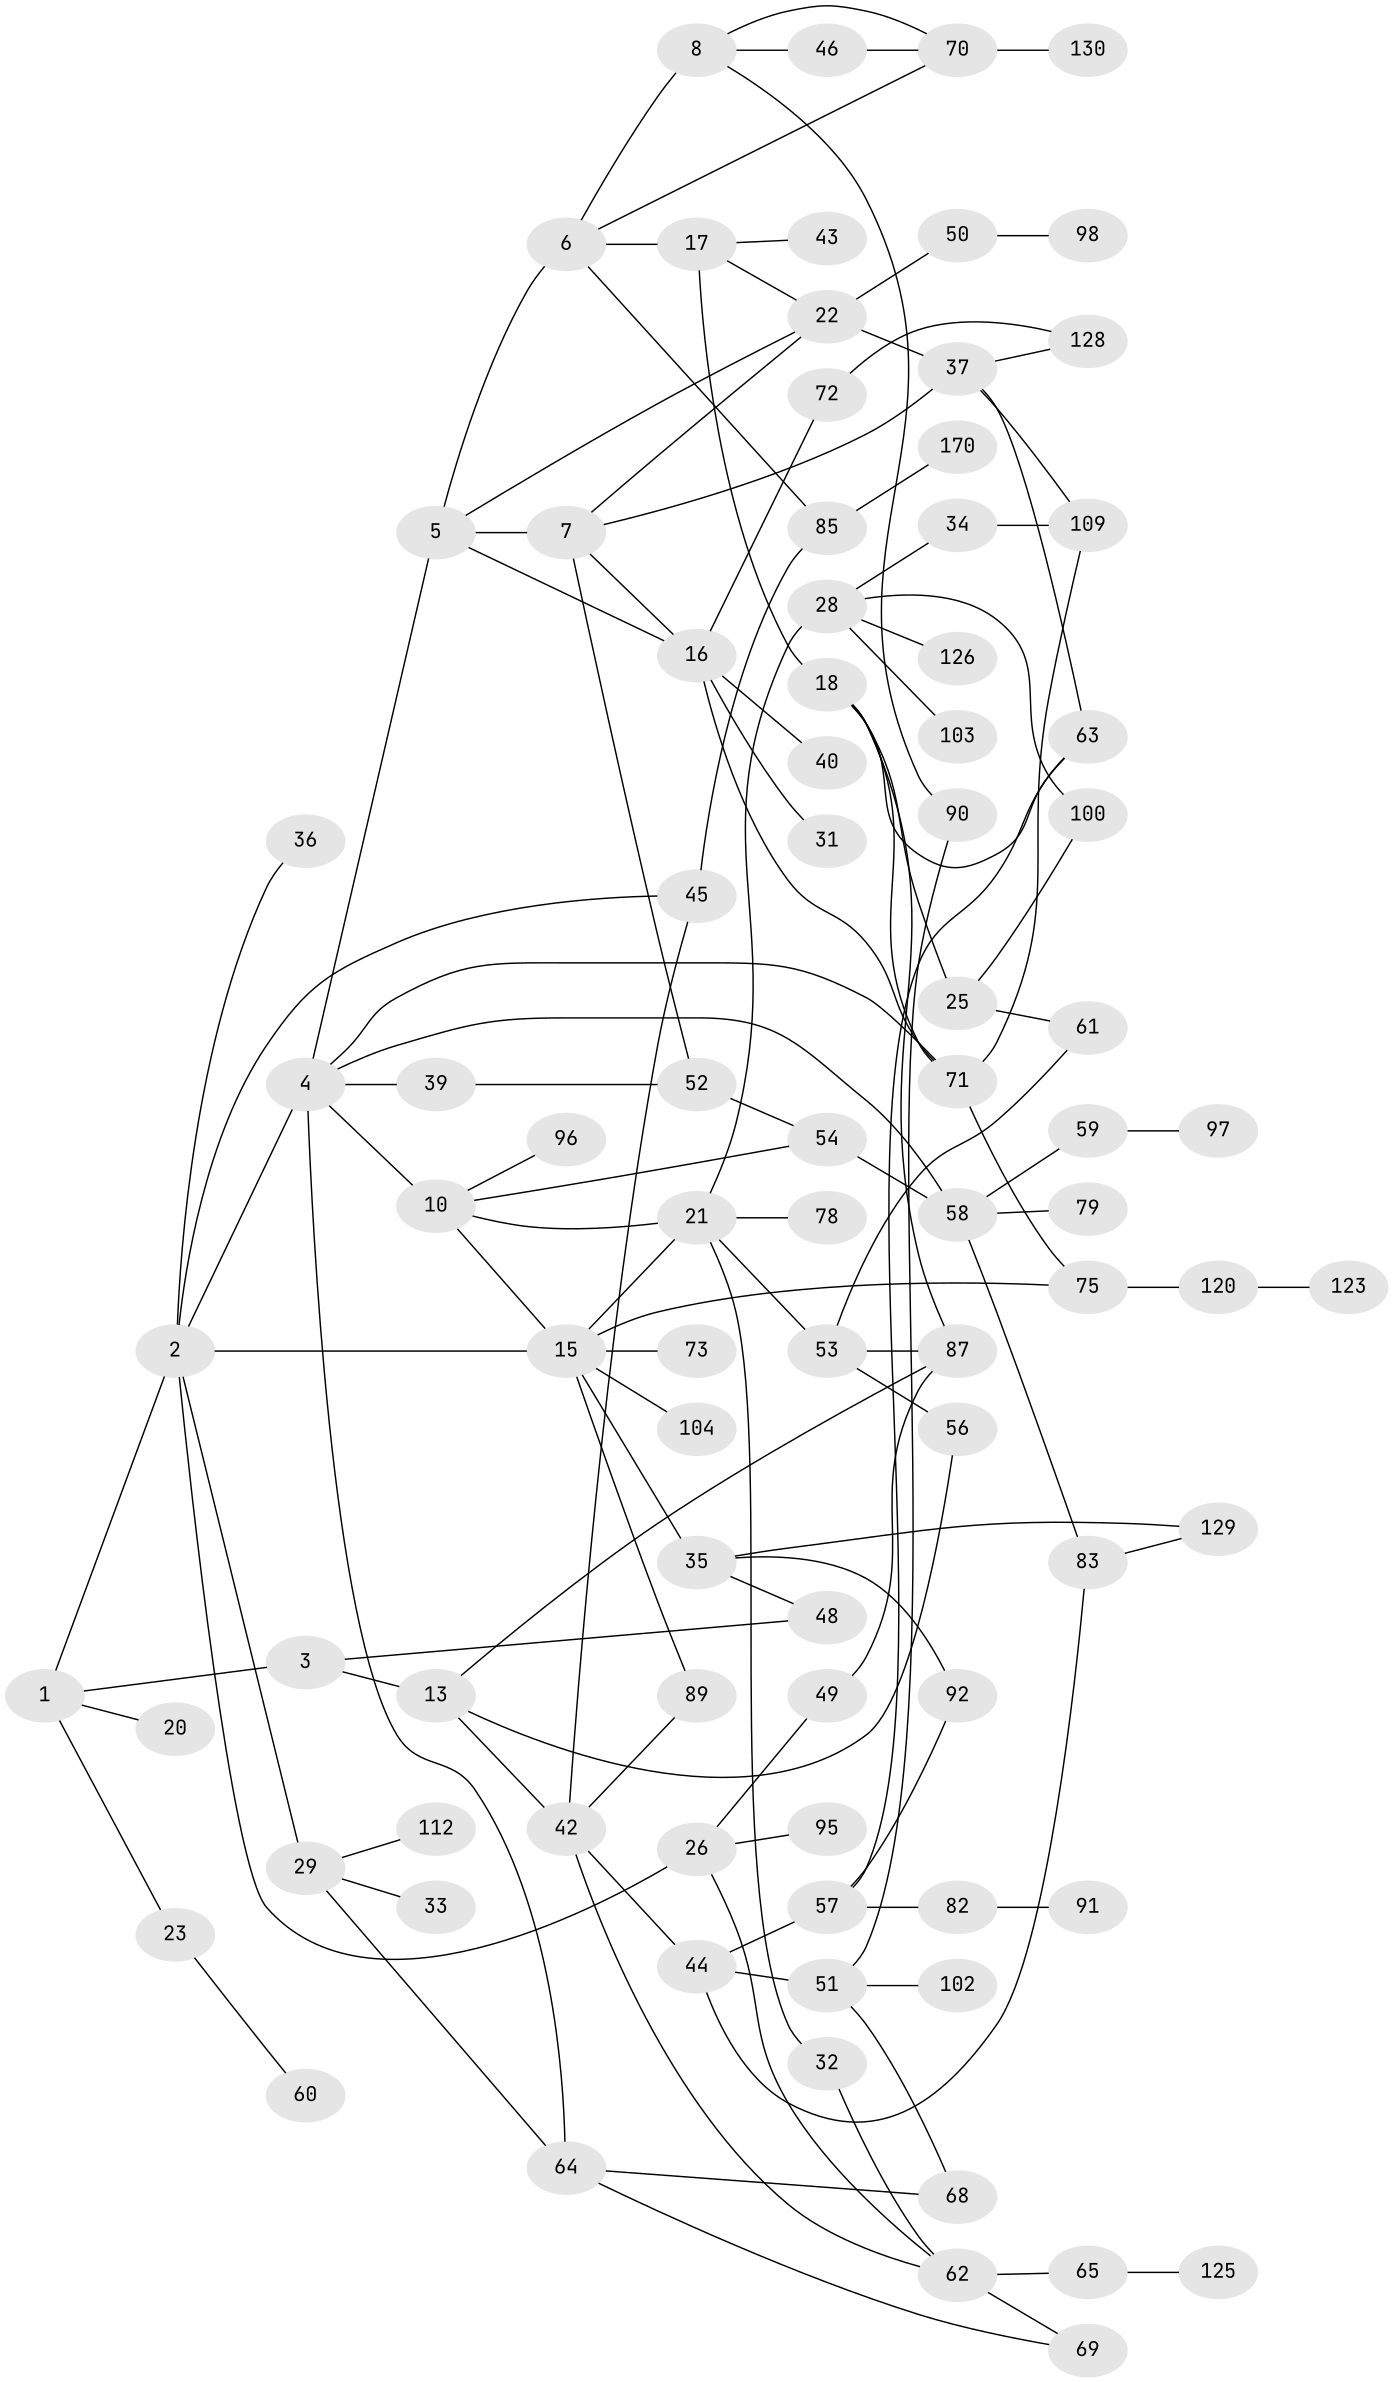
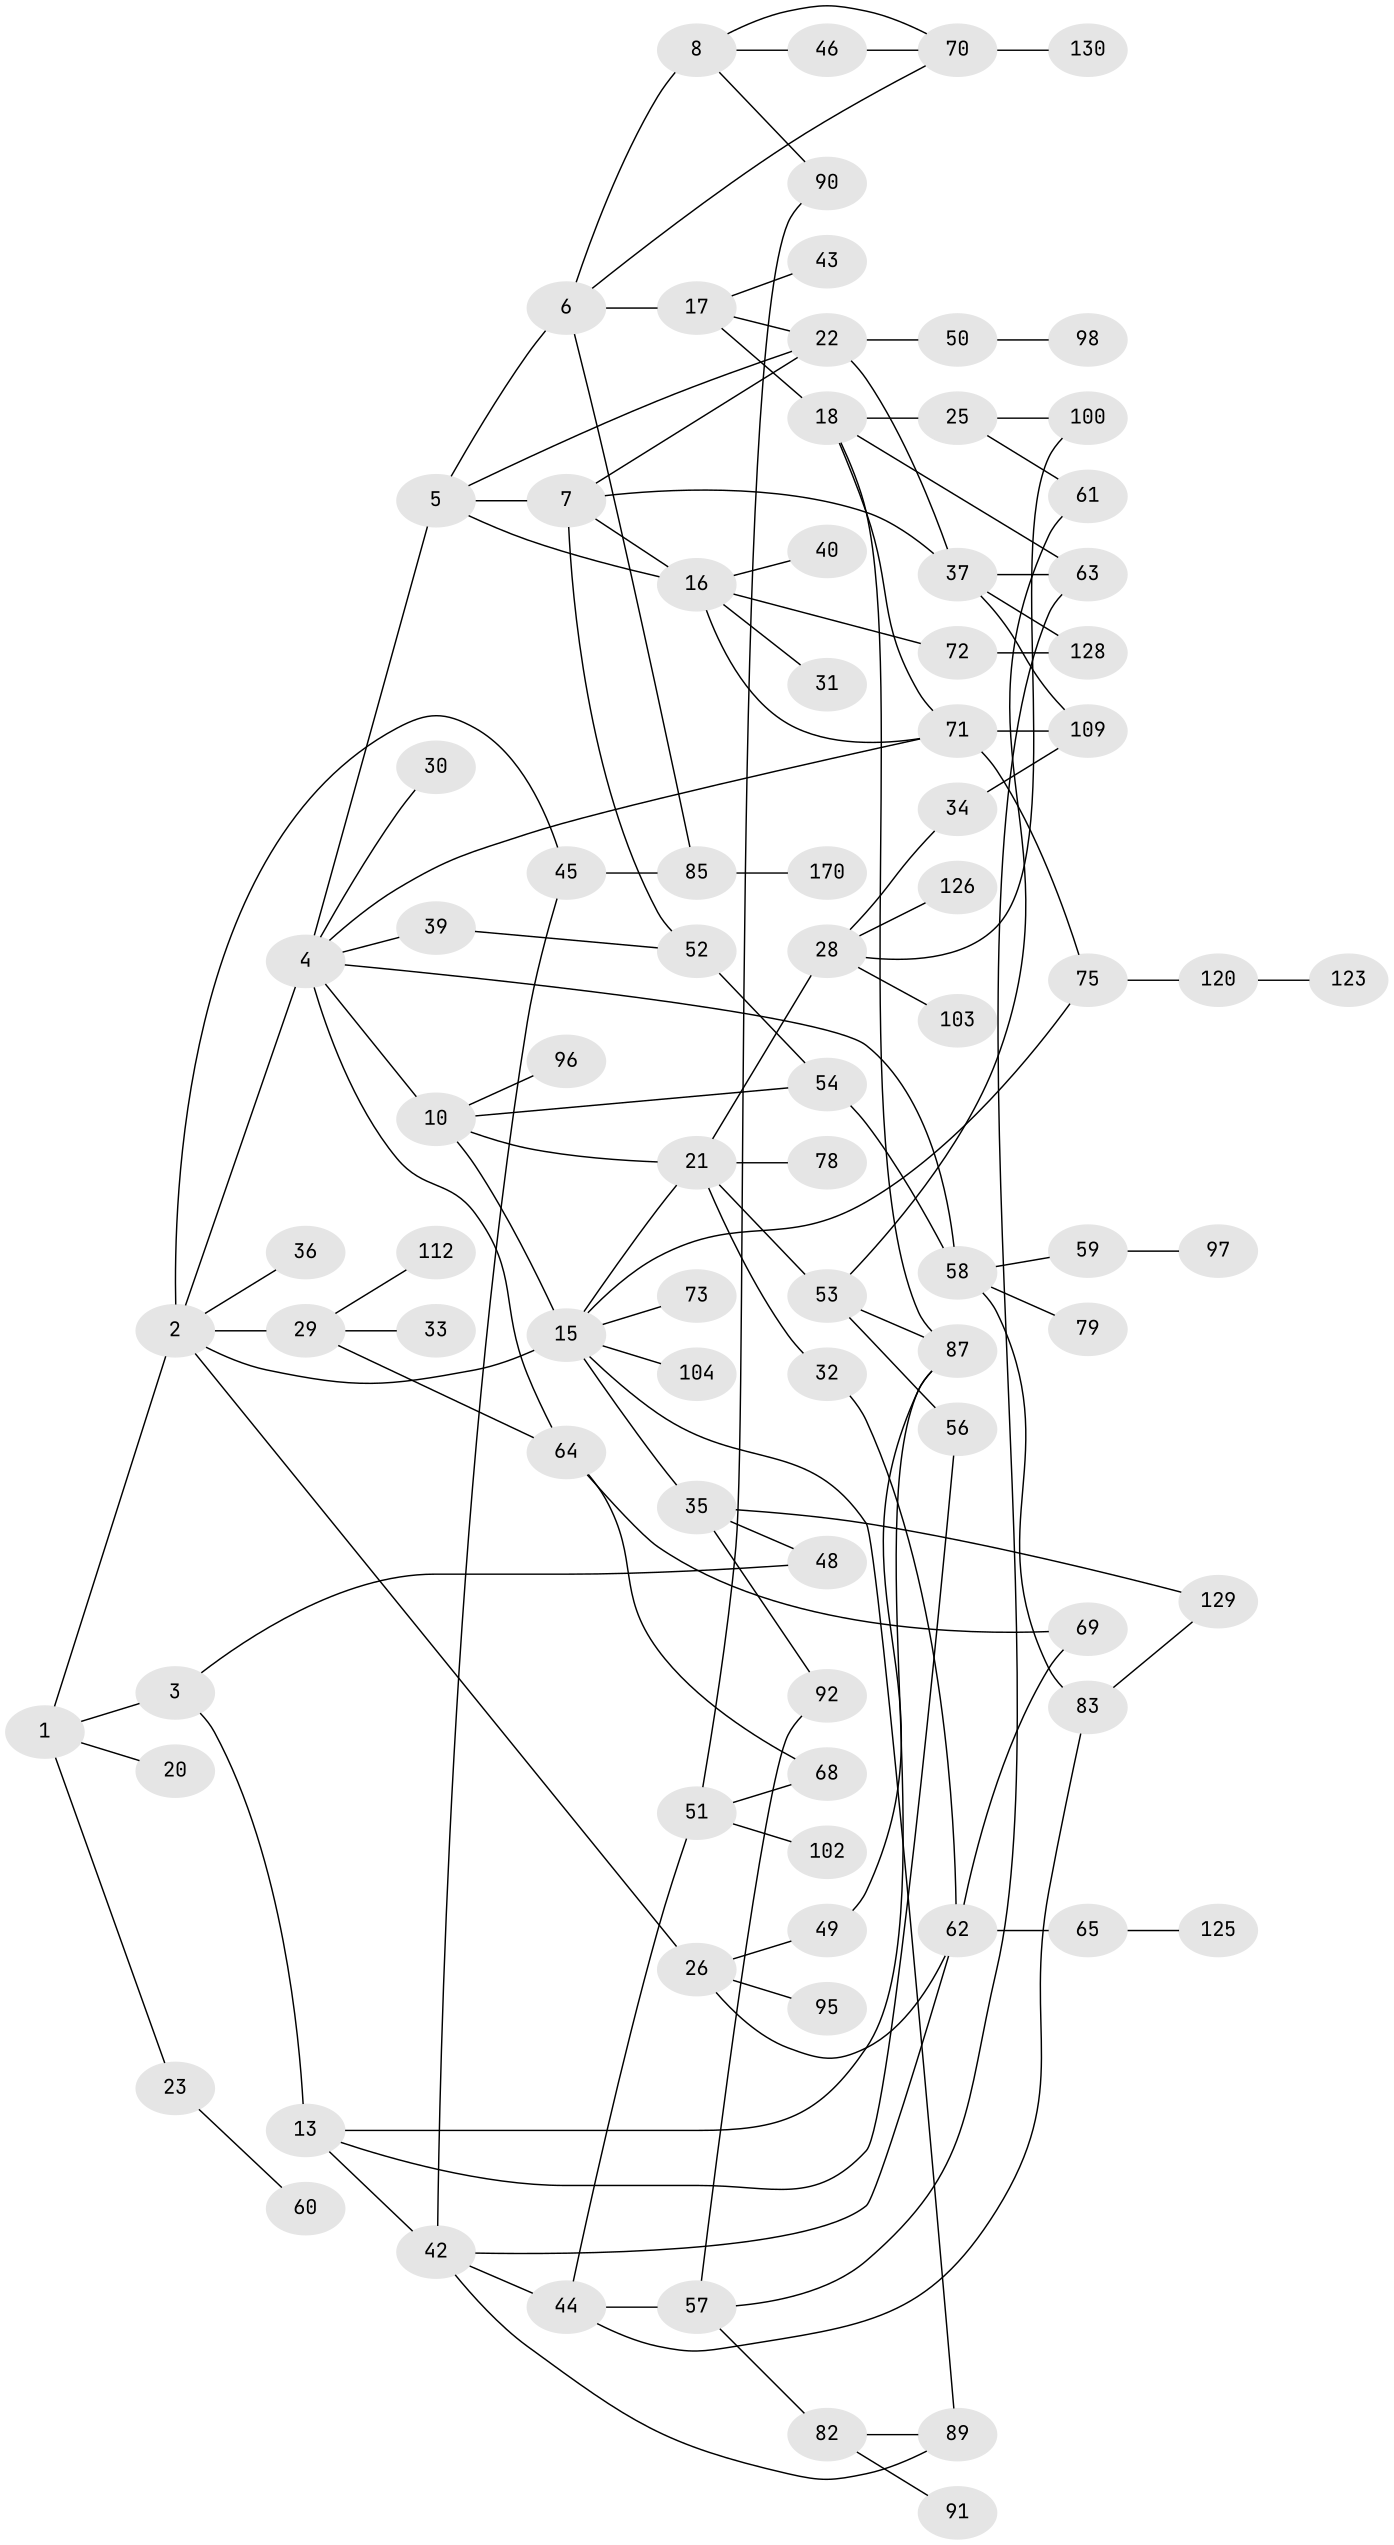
node "30": added
edge "82" -- "89": added
